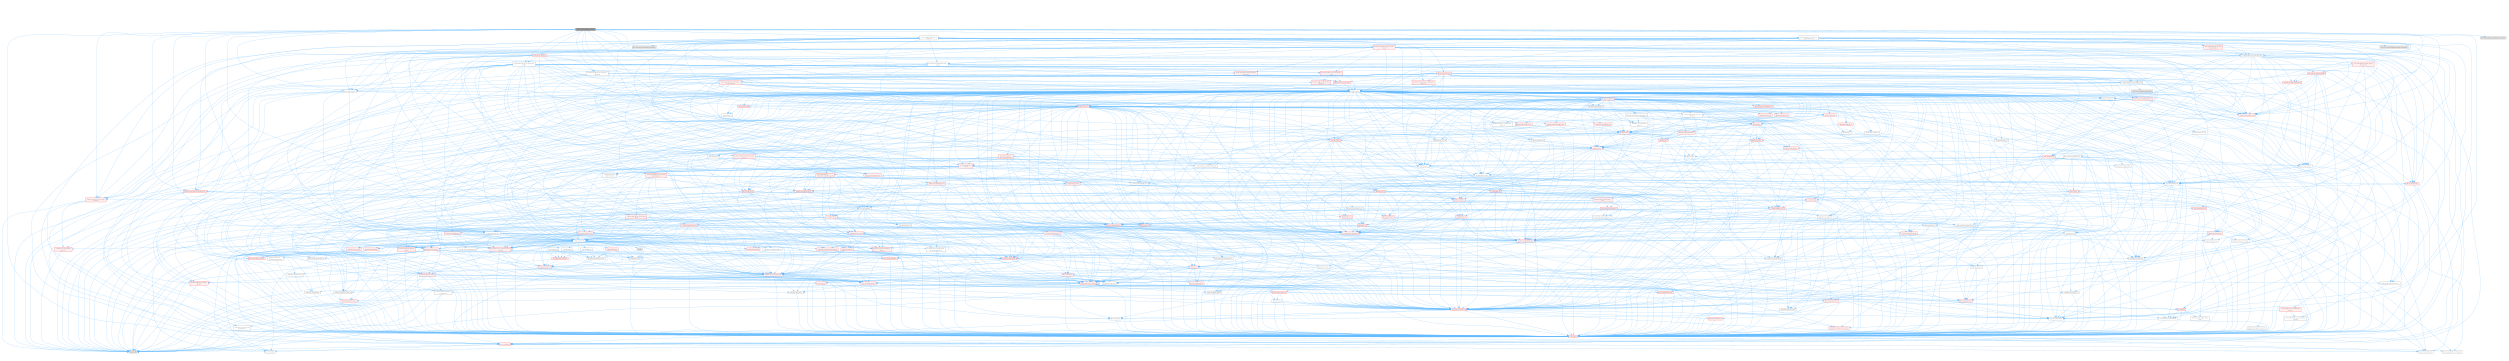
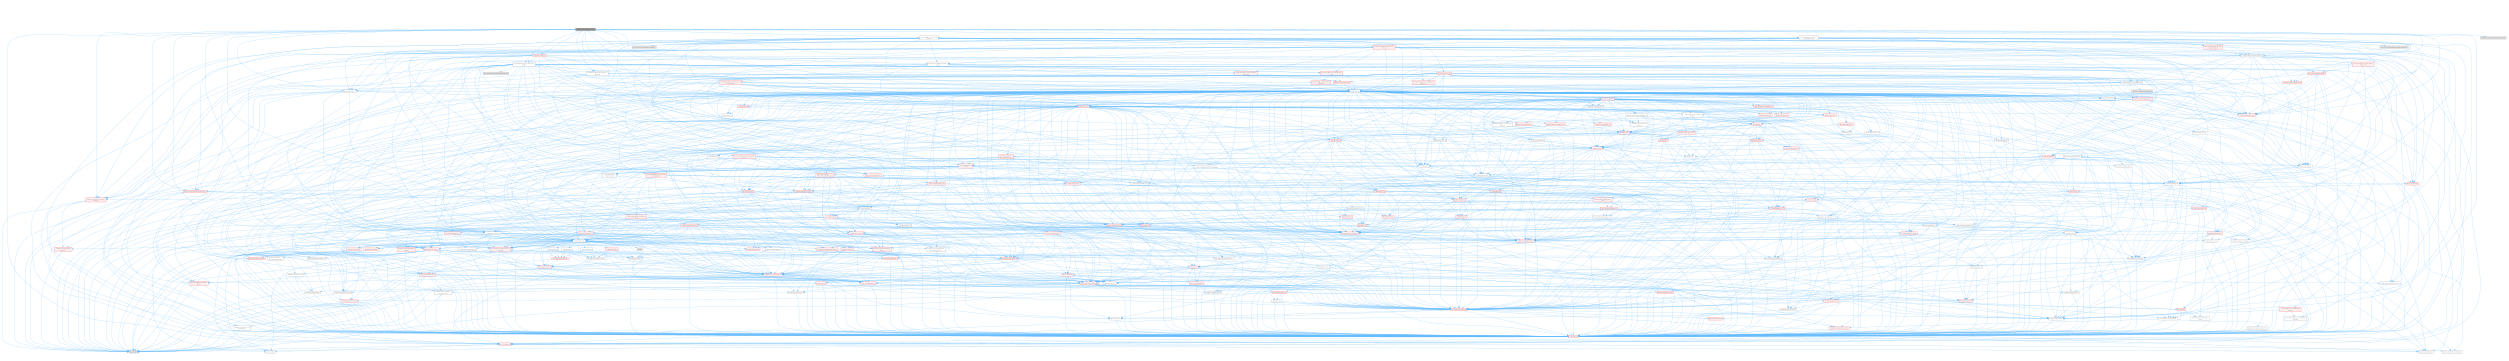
node "MovieSceneEvaluationField.generated.h": added
